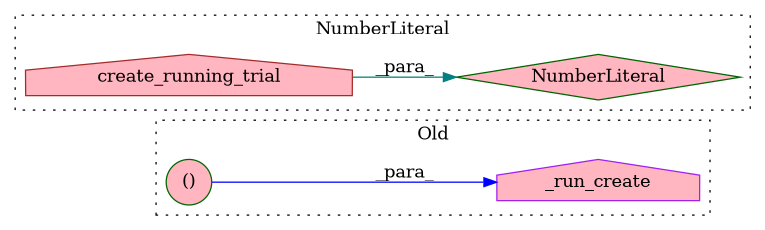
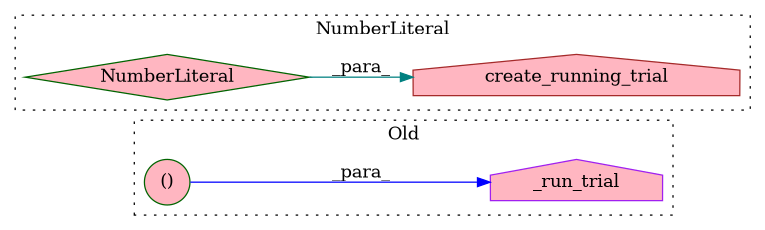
edge "create_running_trial" -> "NumberLiteral": reversed
node "_run_create": label "_run_create" -> "_run_trial"
